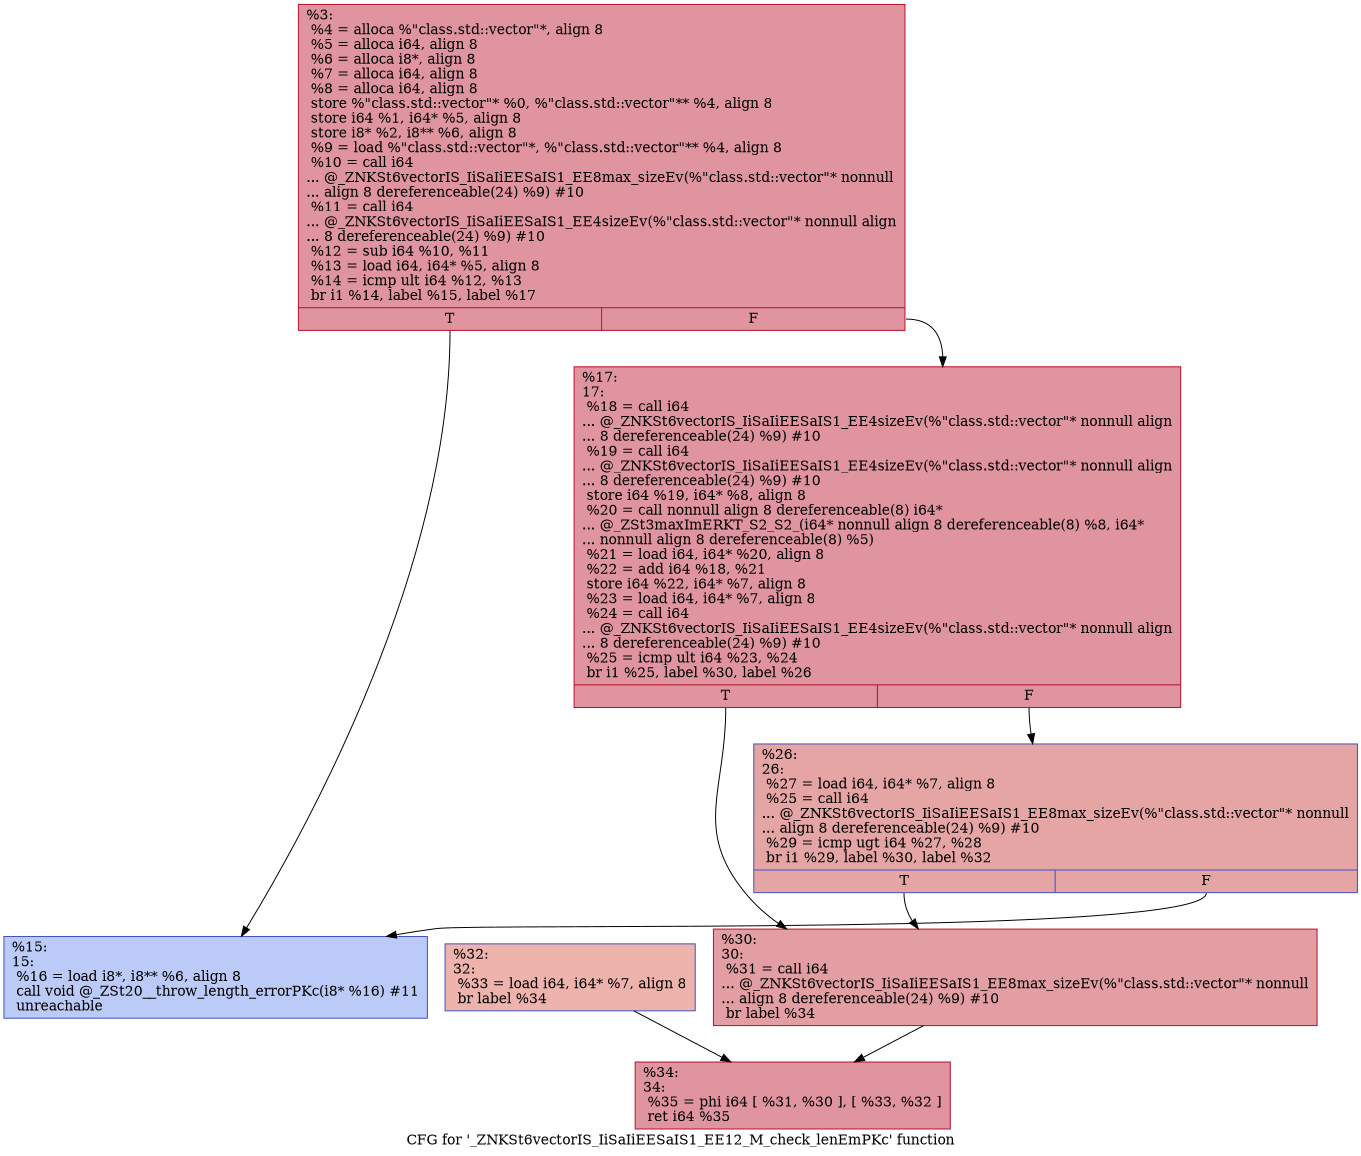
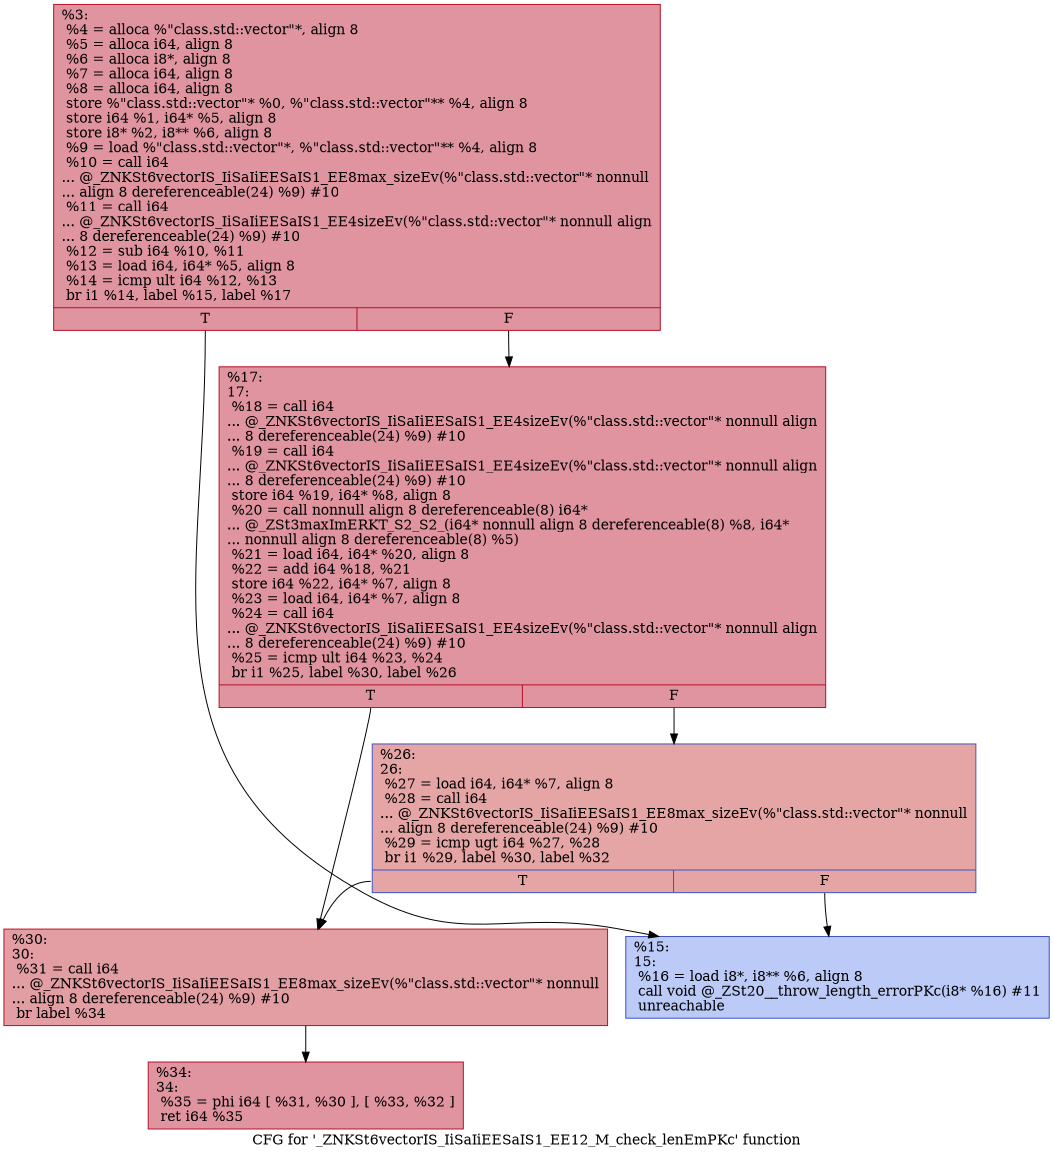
node "%26:": text "%25 = call i64" -> "%28 = call i64"
node "%32:": removed
